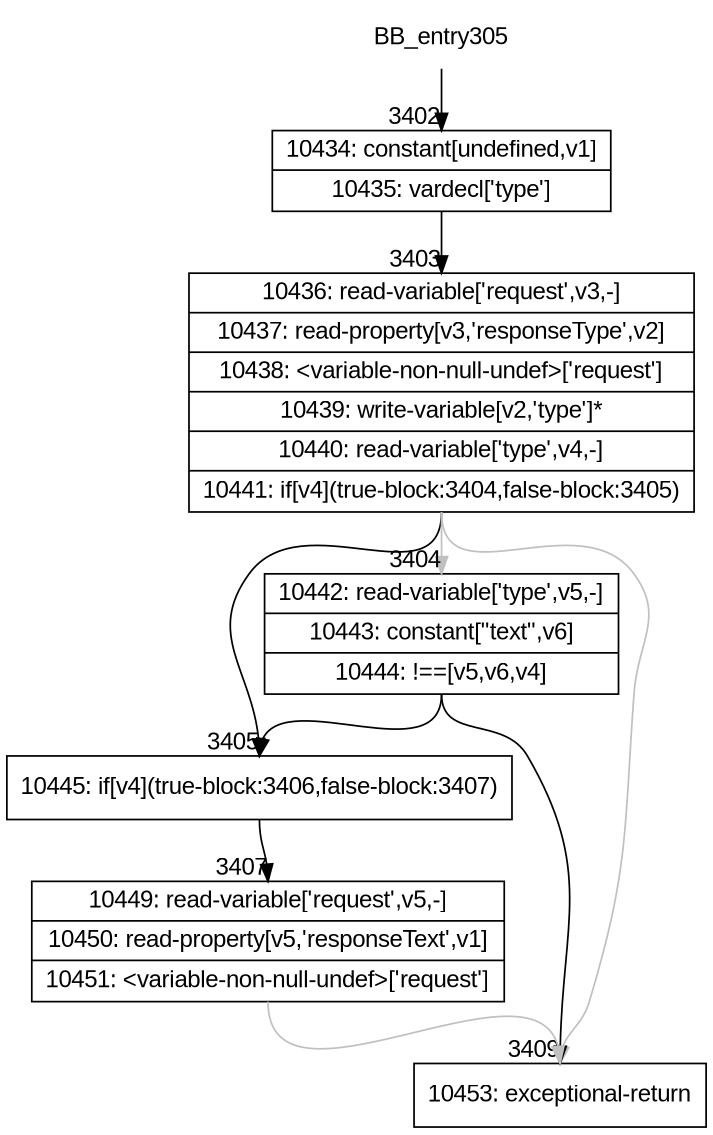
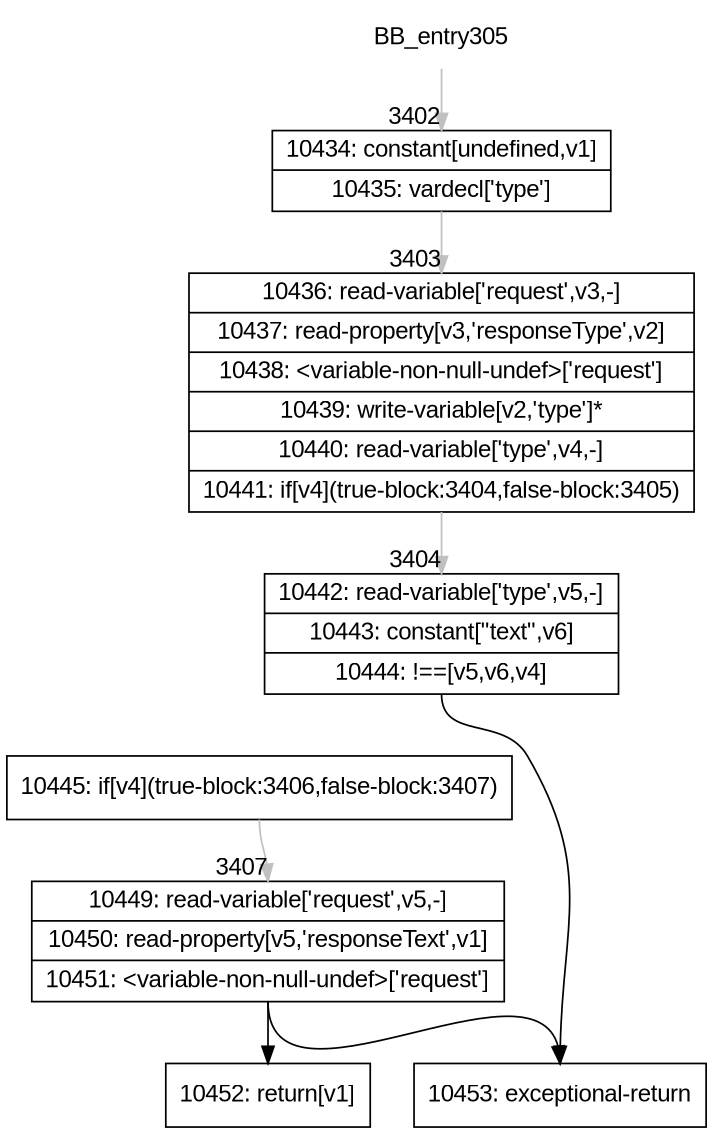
edge "BB_entry305" -> "10434: constant[undefined,v1]": color black -> gray
edge "10434: constant[undefined,v1]" -> "10436: read-variable['request',v3,-]": color black -> gray
edge "10436: read-variable['request',v3,-]" -> "10445: if[v4](true-block:3406,false-block:3407)": removed
edge "10436: read-variable['request',v3,-]" -> "10453: exceptional-return": removed
edge "10442: read-variable['type',v5,-]" -> "10445: if[v4](true-block:3406,false-block:3407)": removed
edge "10445: if[v4](true-block:3406,false-block:3407)" -> "10449: read-variable['request',v5,-]": color black -> gray
edge "10449: read-variable['request',v5,-]" -> "10453: exceptional-return": color gray -> black
node "10452: return[v1]": added
